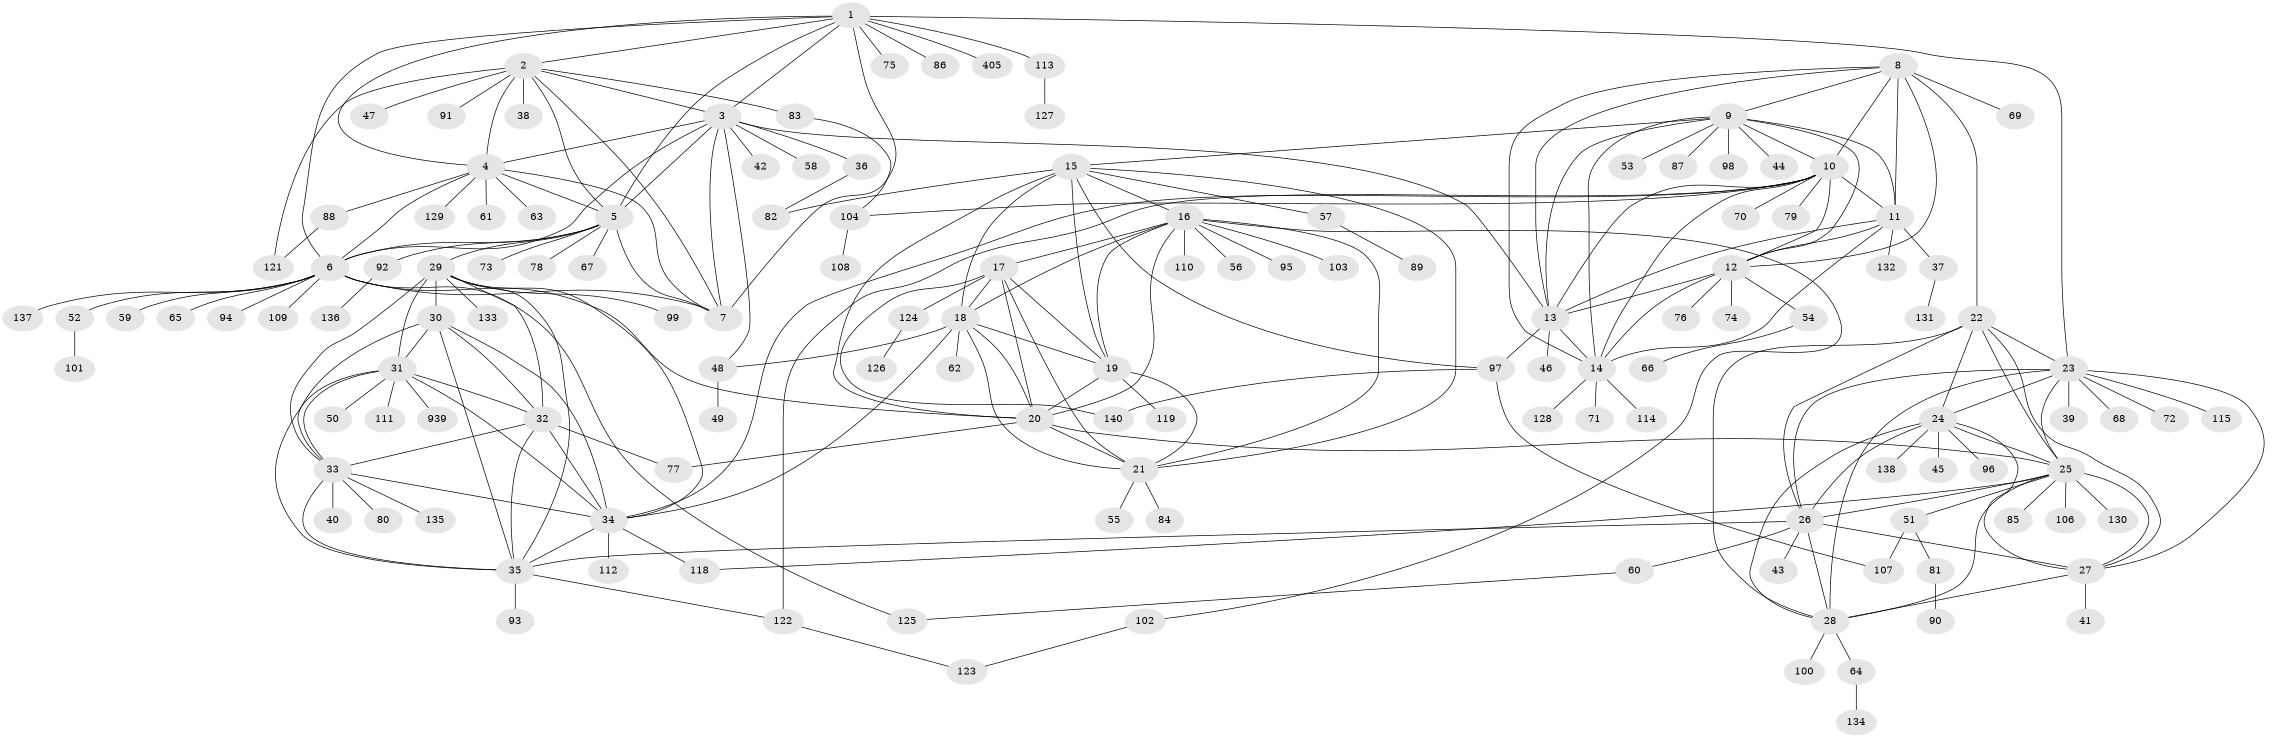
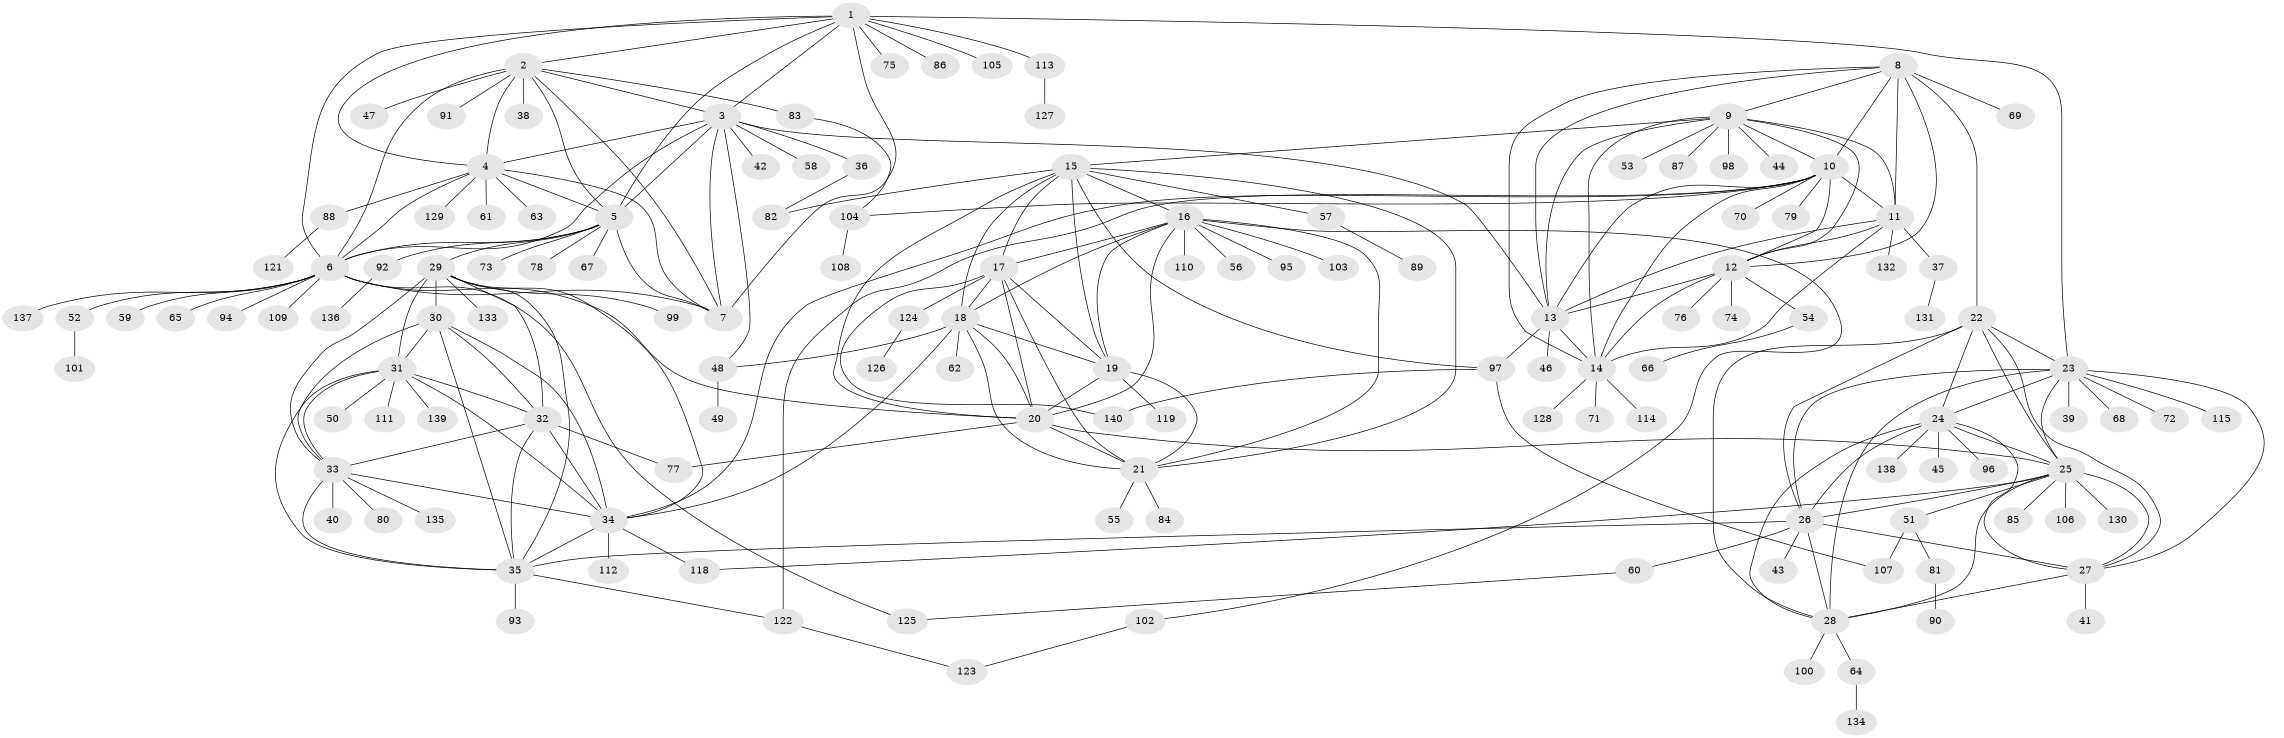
node "405": label "405" -> "105"
edge "2" -- "121": now "2" -- "6"
edge "15" -- "17": added
node "939": label "939" -> "139"
